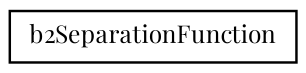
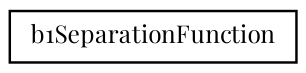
node "b2SeparationFunction": label "b2SeparationFunction" -> "b1SeparationFunction"
